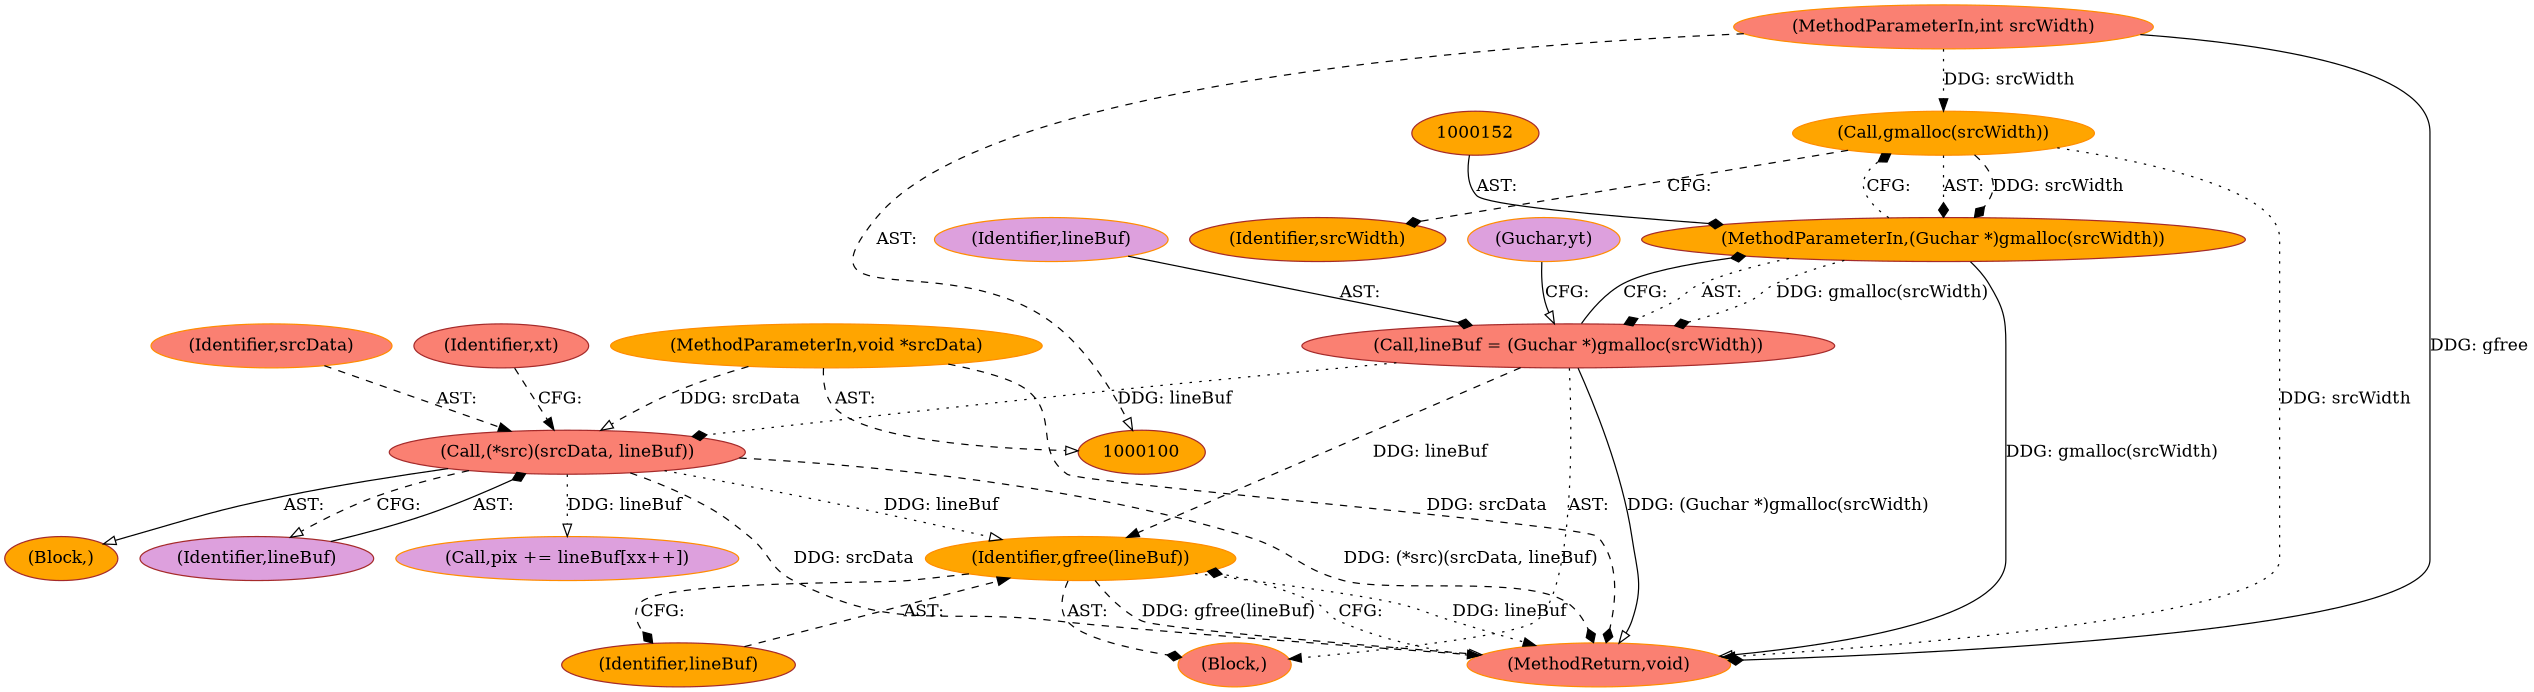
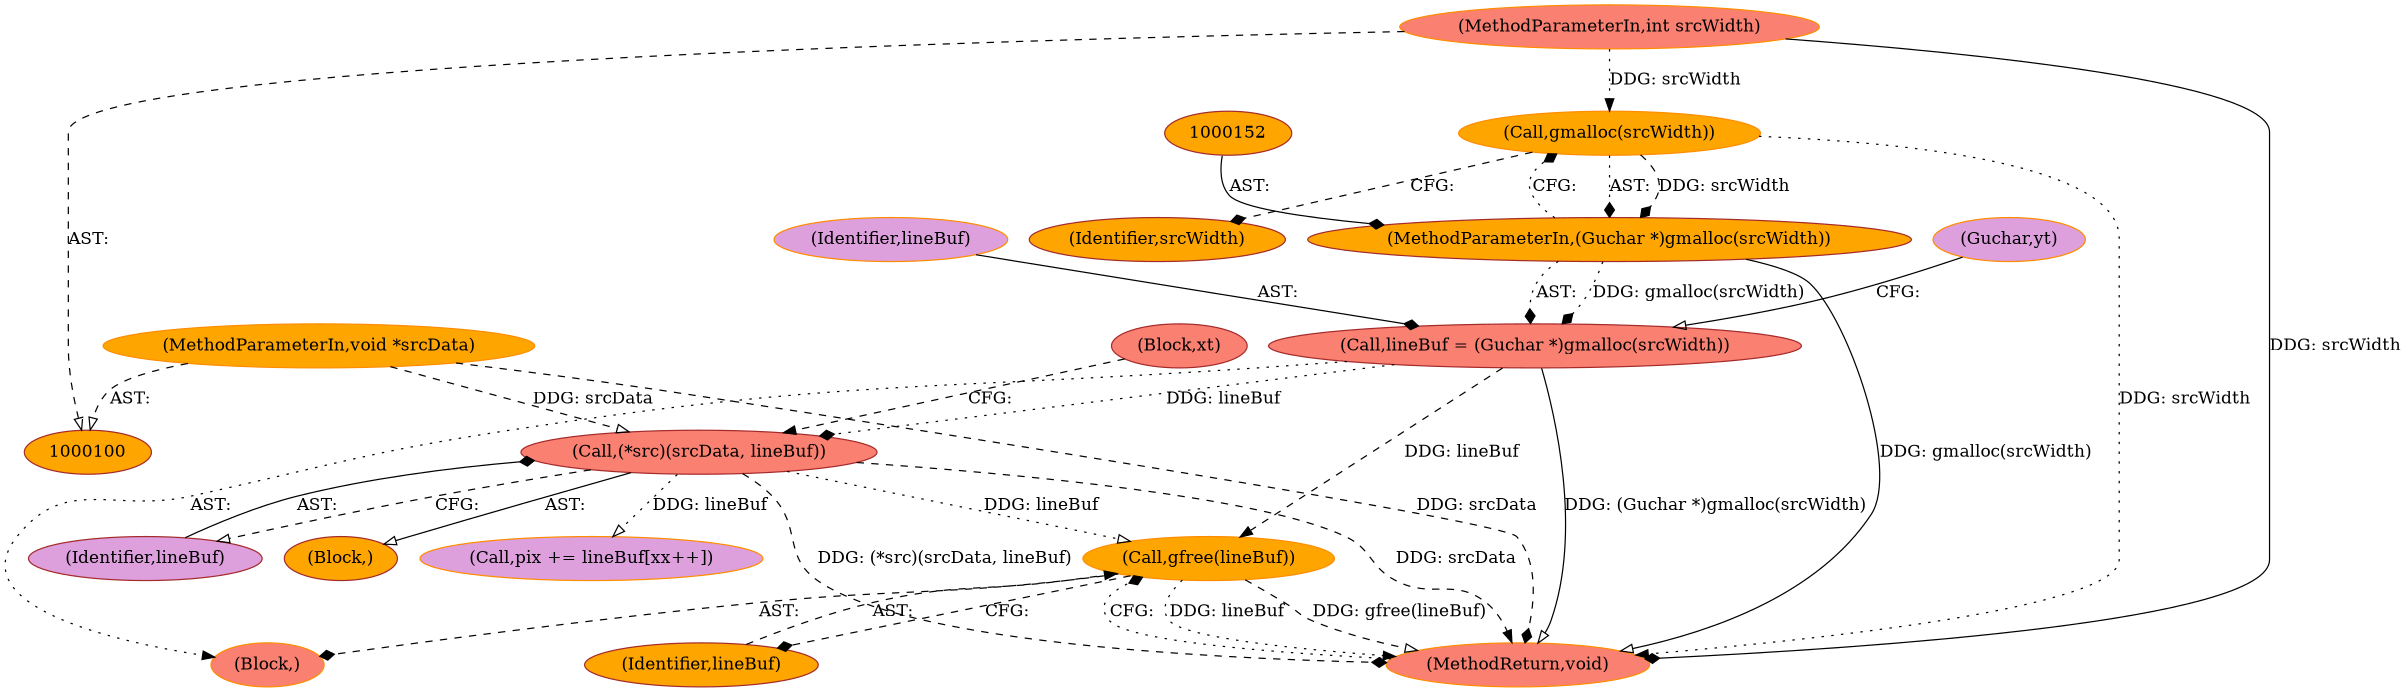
edge "(Call,lineBuf = (Guchar *)gmalloc(srcWidth))" -> "(MethodParameterIn,(Guchar *)gmalloc(srcWidth))": removed, label "CFG:"
node "(Identifier,srcData)": removed
node "(Identifier,xt)": label "(Identifier,xt)" -> "(Block,xt)"
edge "(MethodParameterIn,int srcWidth)" -> "(MethodReturn,void)": label "DDG: gfree" -> "DDG: srcWidth"
node "(Identifier,gfree(lineBuf))": label "(Identifier,gfree(lineBuf))" -> "(Call,gfree(lineBuf))"
